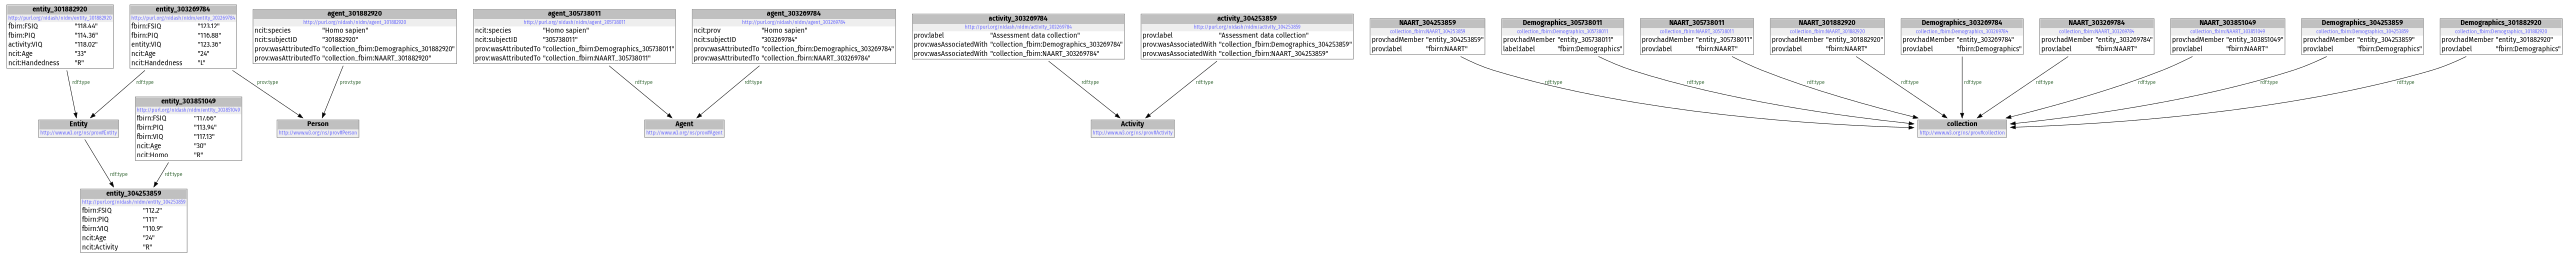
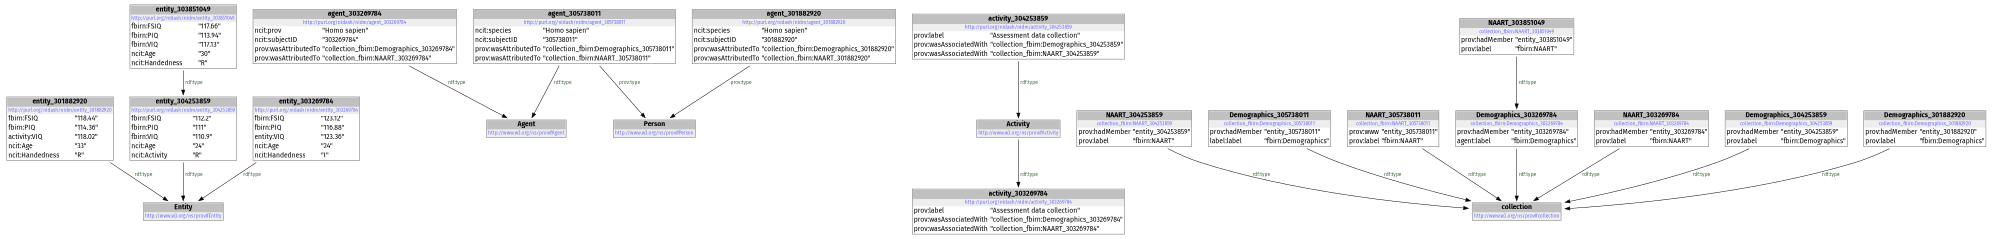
node "NAART_301882920": removed
node "NAART_305738011": text "prov:hadMember" -> "prov:www"
node "Demographics_303269784": text "prov:label" -> "agent:label"
edge "activity_303269784" -> "Activity": reversed
edge "NAART_303851049" -> "collection": now "NAART_303851049" -> "Demographics_303269784"
edge "entity_303269784" -> "Person": now "agent_305738011" -> "Person"
node "entity_303851049": text "ncit:Homo" -> "ncit:Handedness"
edge "Entity" -> "entity_304253859": reversed
